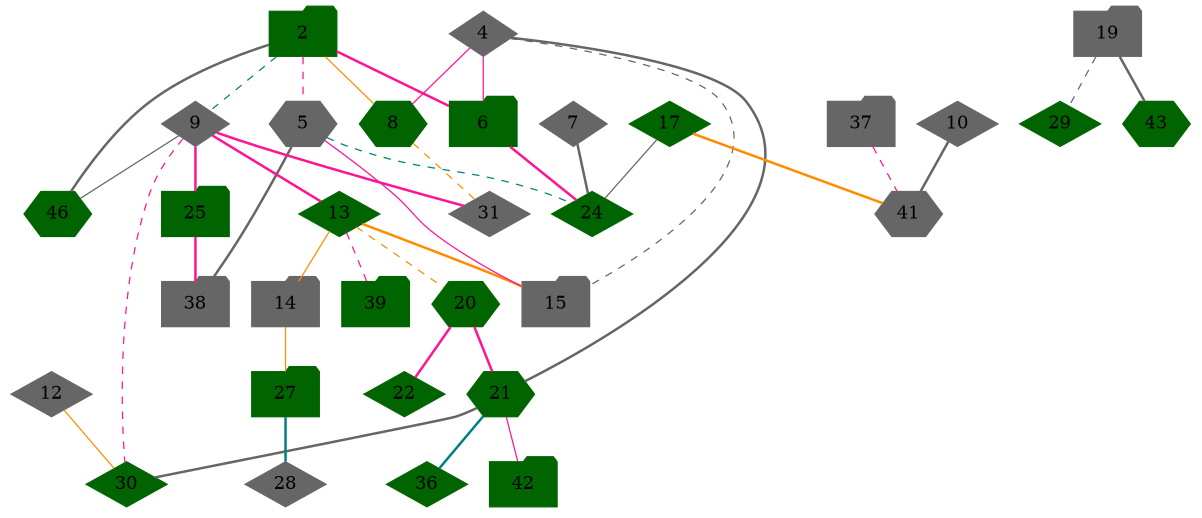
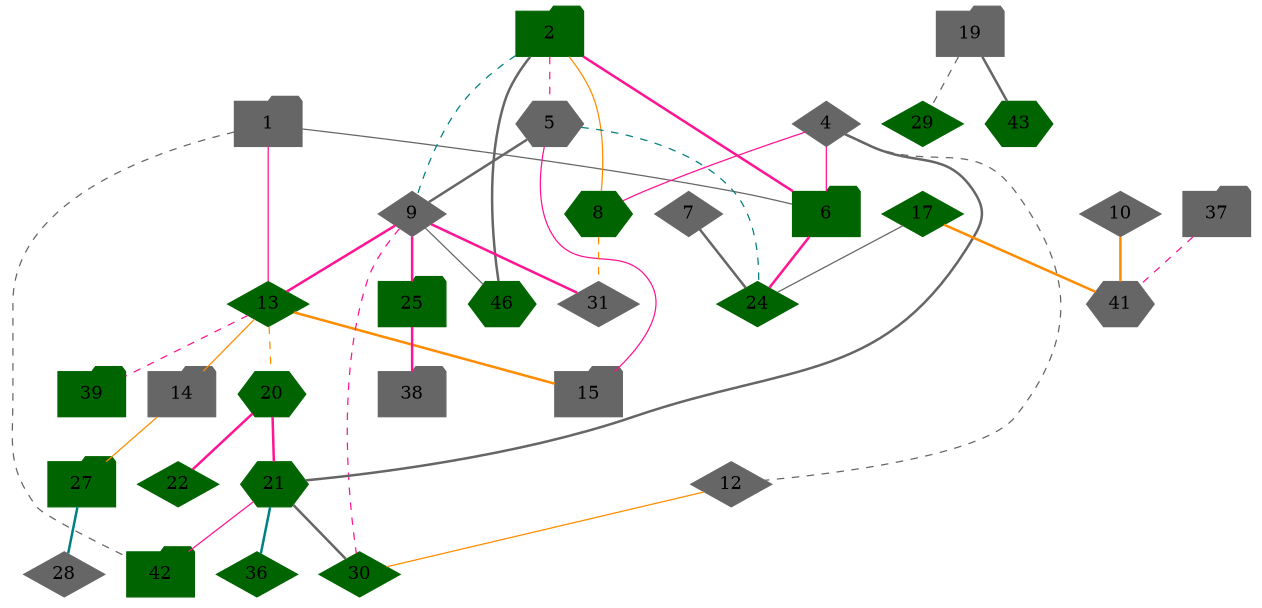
edge "4" -- "15": now "4" -- "12"
node "1": added
edge "10" -- "41": color gray40 -> darkorange
edge "5" -- "38": now "5" -- "9"
